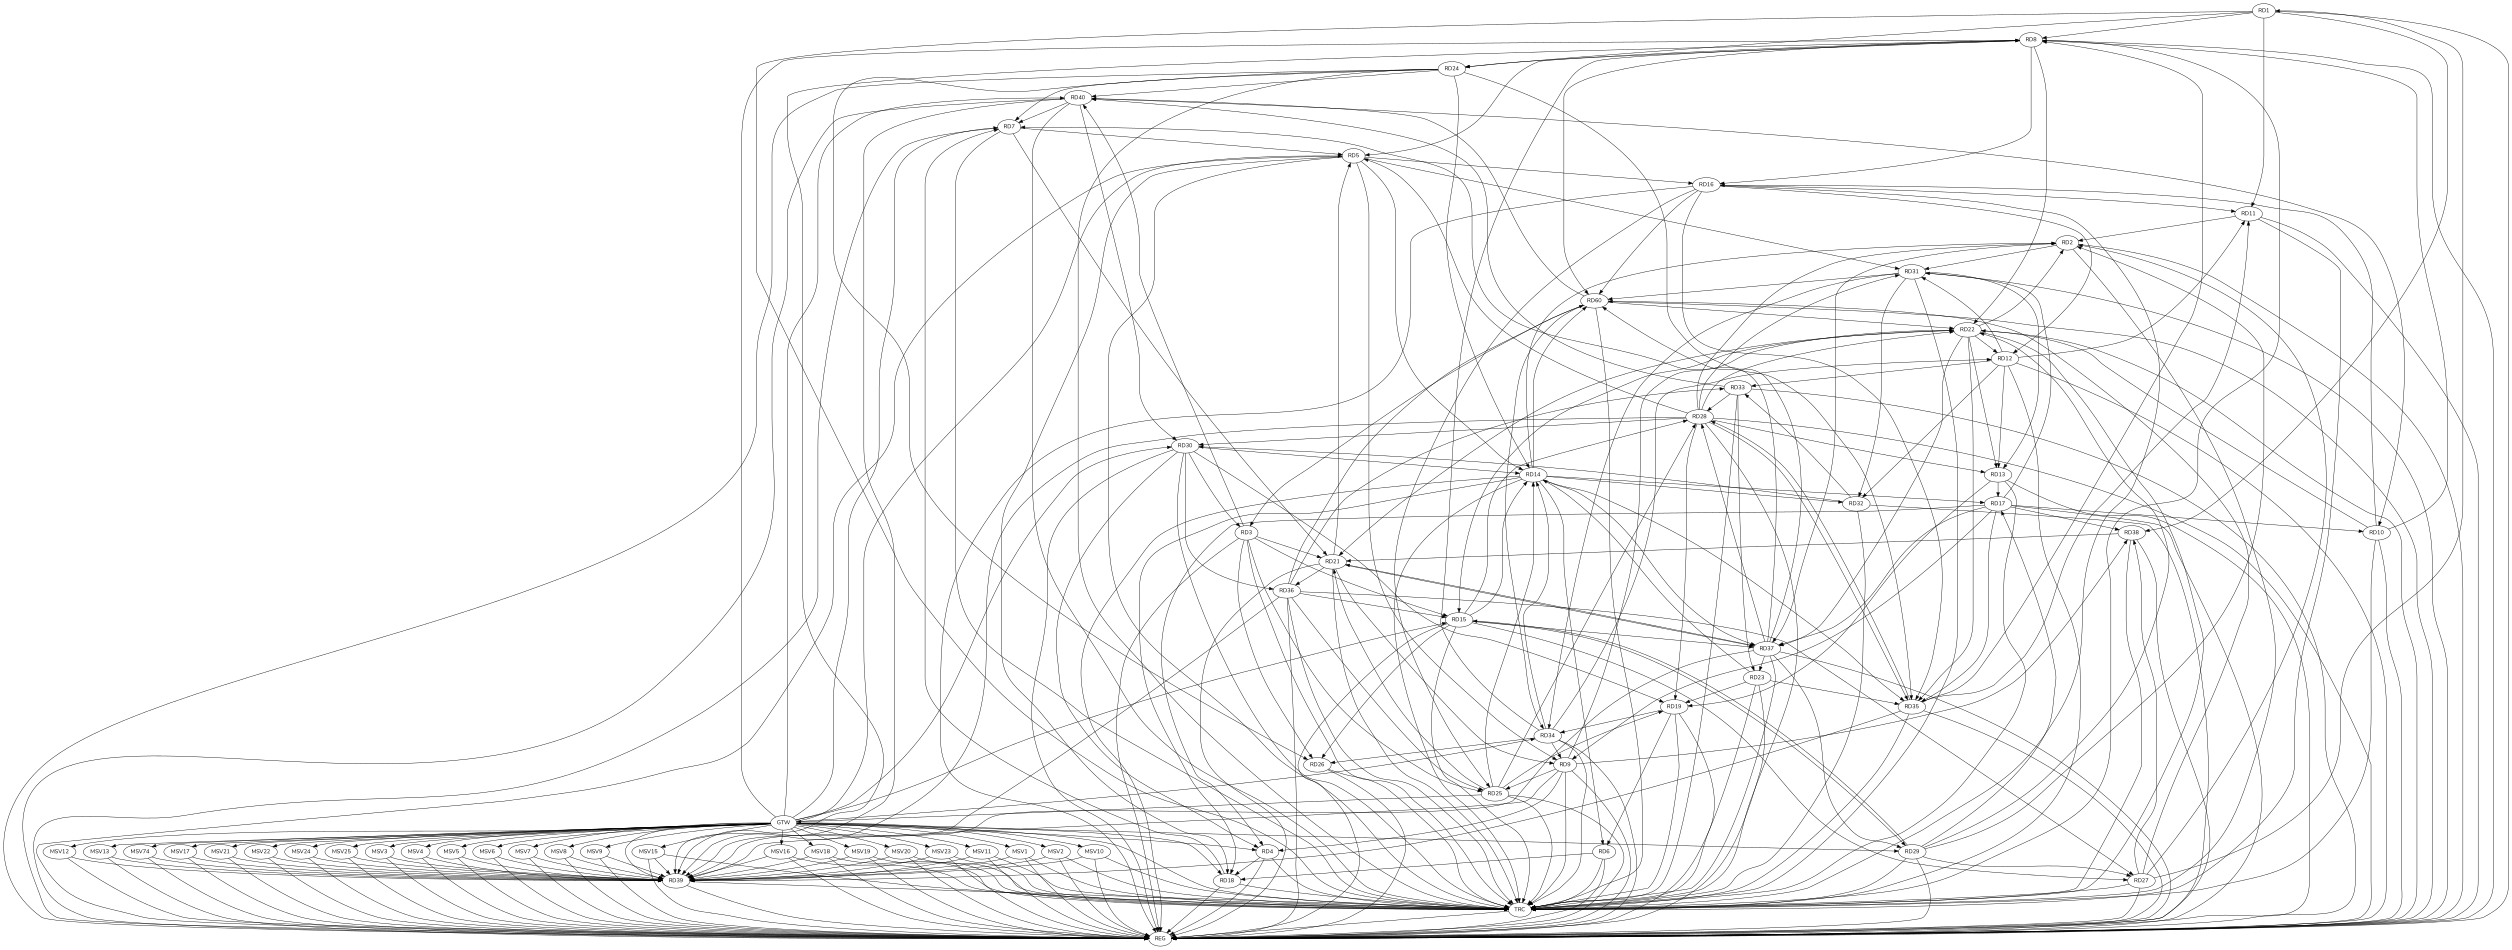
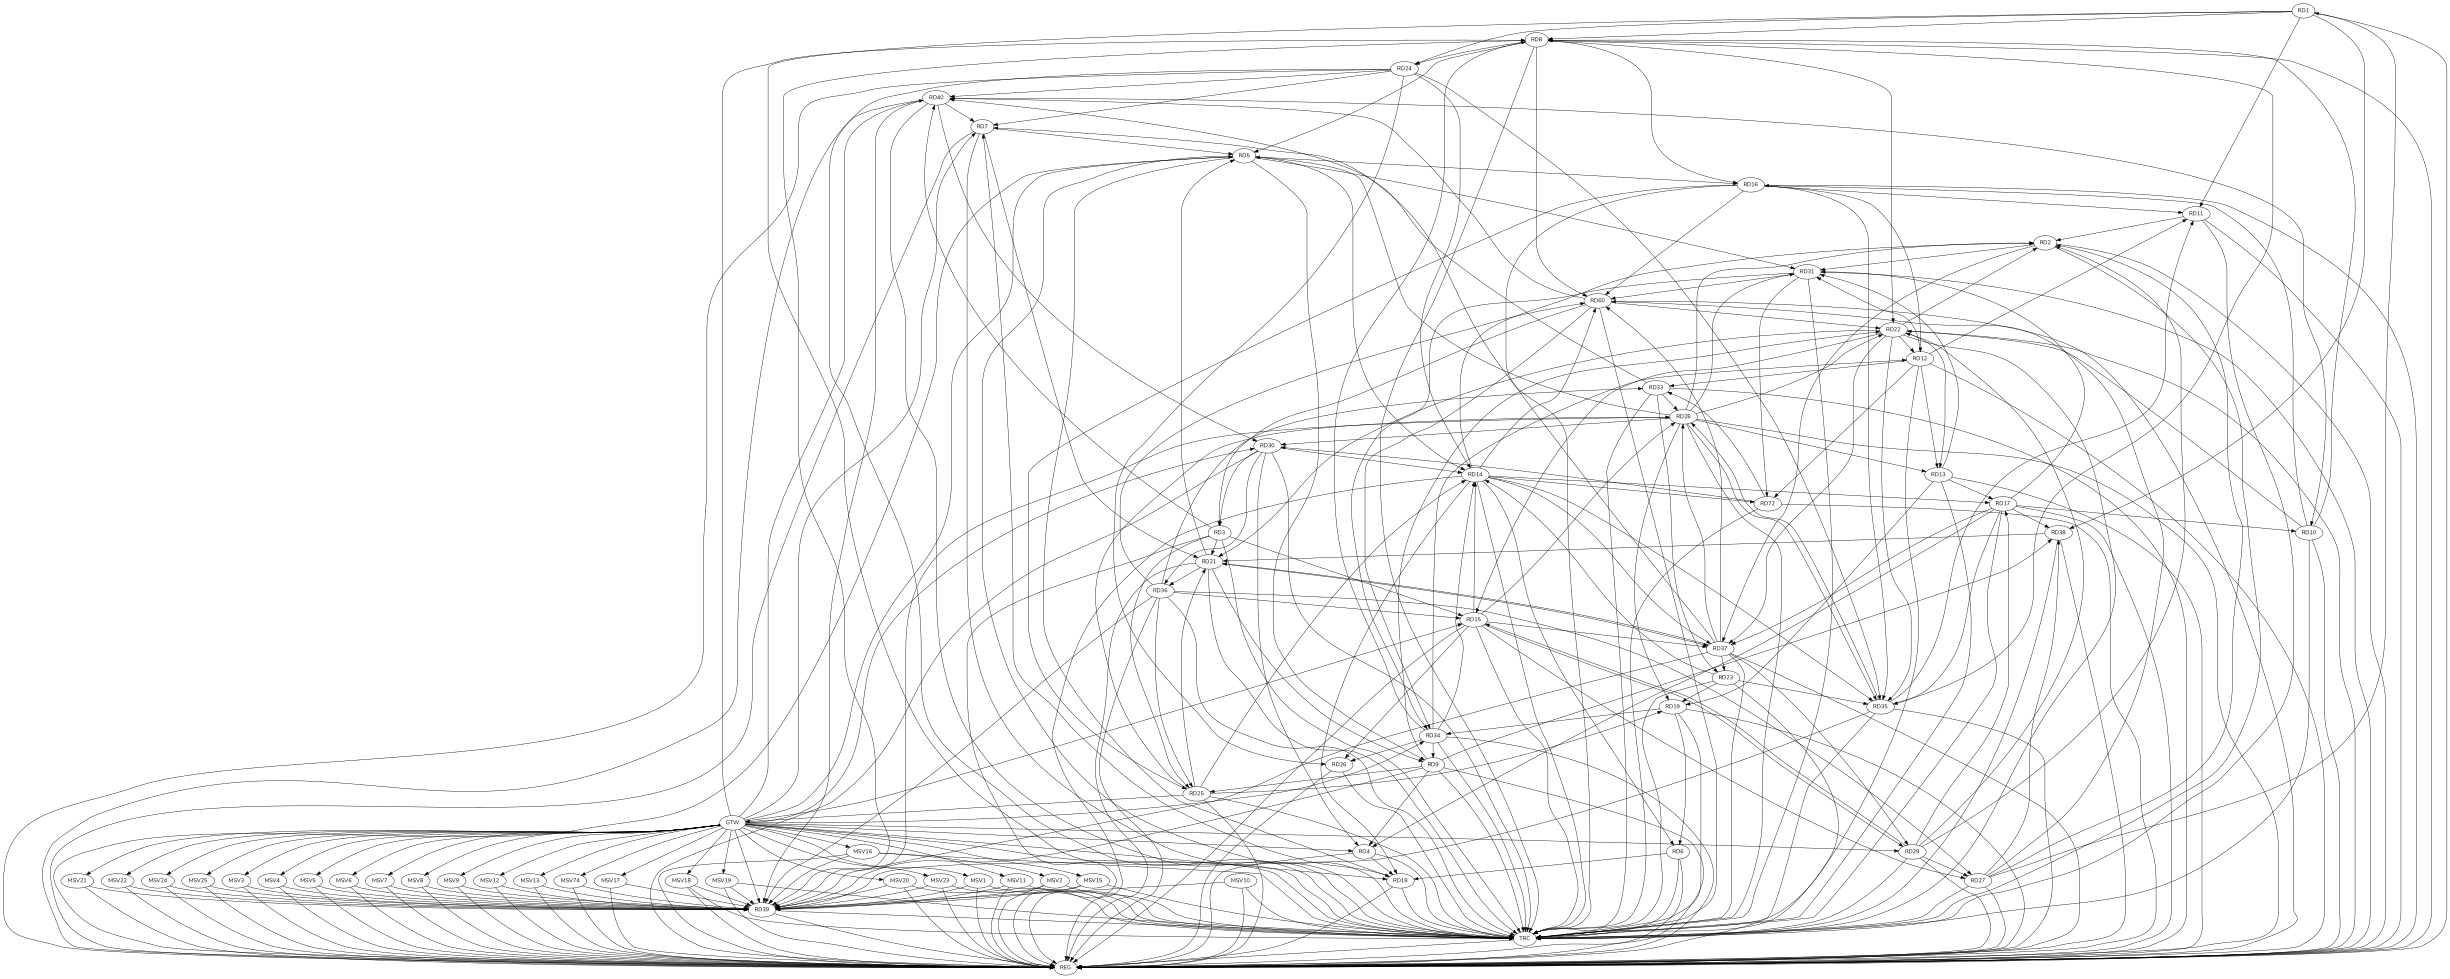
edge "RD31" -> "RD13": reversed
node "RD32": label "RD32" -> "RD72"
edge "RD30" -> "RD19": removed
edge "RD17" -> "RD9": now "RD17" -> "TRC"
edge "RD3" -> "RD26": removed
edge "GTW" -> "MSV10": removed
edge "GTW" -> "MSV2": now "MSV16" -> "MSV2"
